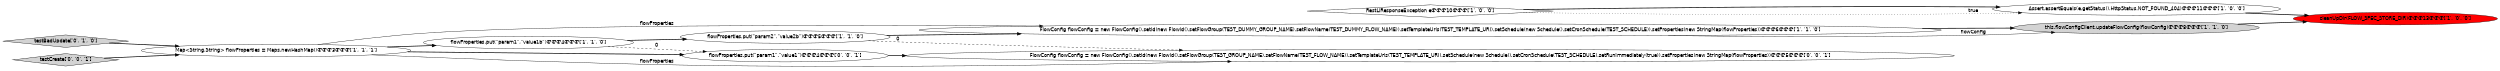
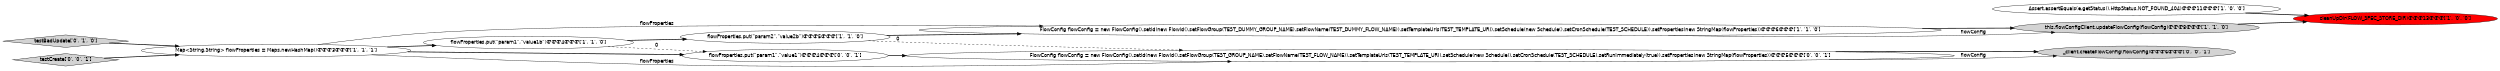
node "RestLiResponseException e@@@10@@@['1', '0', '0']": removed
node "_client.createFlowConfig(flowConfig)@@@6@@@['0', '0', '1']": added
